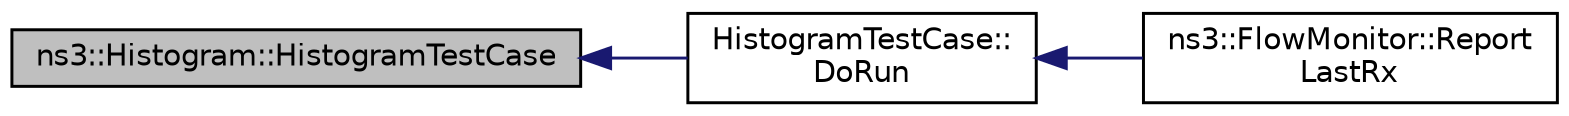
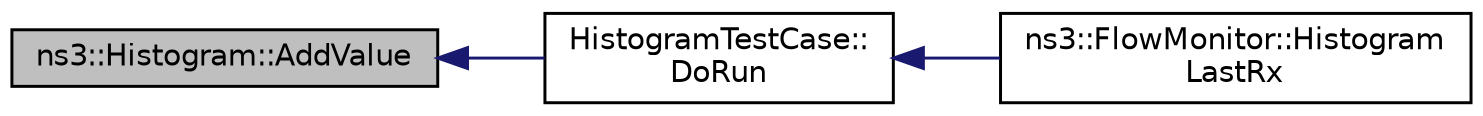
node "ns3::Histogram::HistogramTestCase": label "ns3::Histogram::HistogramTestCase" -> "ns3::Histogram::AddValue"
node "ns3::FlowMonitor::Report LastRx": label "ns3::FlowMonitor::Report LastRx" -> "ns3::FlowMonitor::Histogram LastRx"
